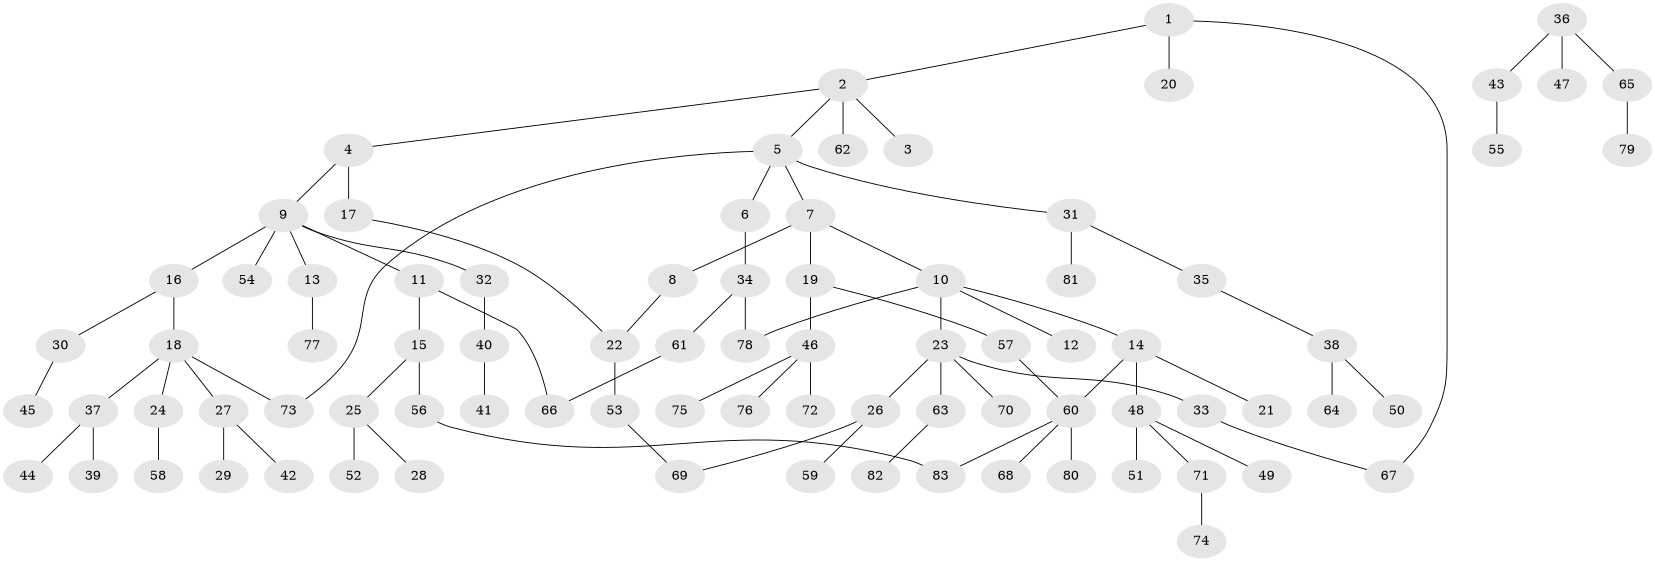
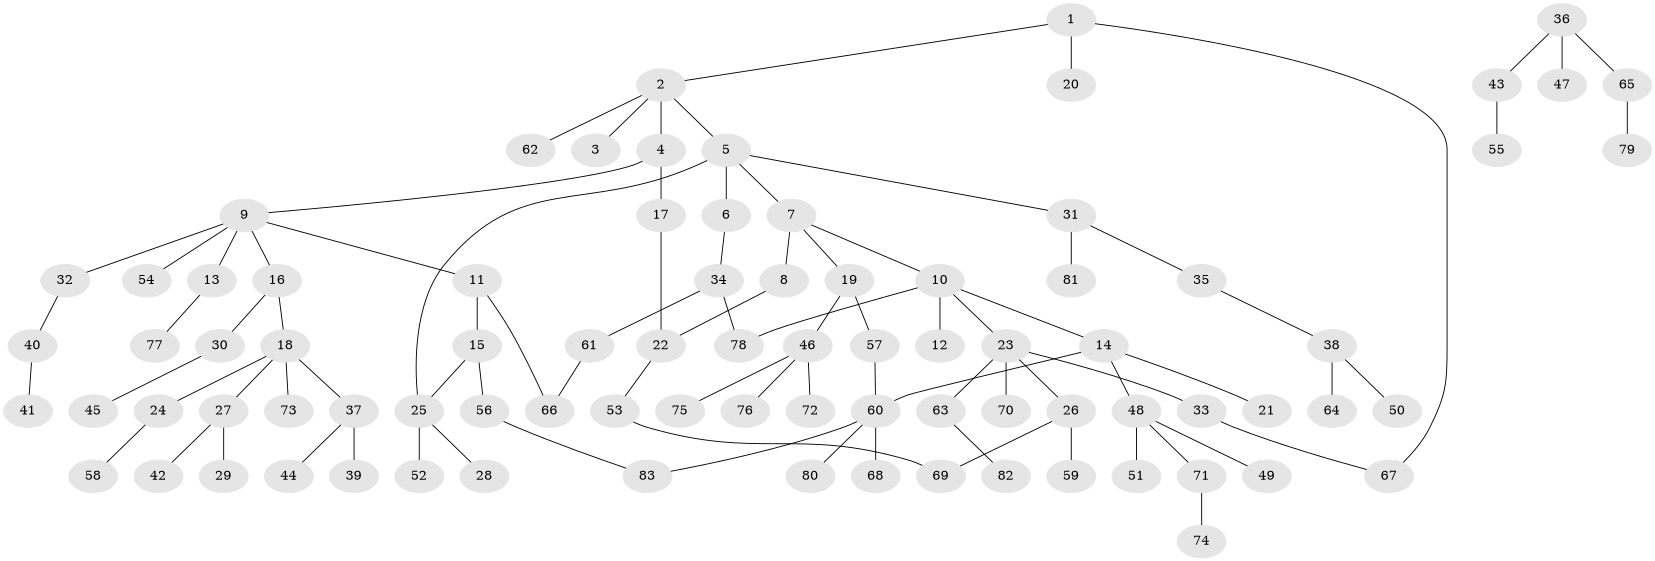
edge "5" -- "73": now "5" -- "25"
